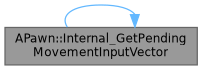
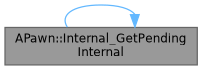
node "APawn::Internal_GetPending MovementInputVector": label "APawn::Internal_GetPending MovementInputVector" -> "APawn::Internal_GetPending Internal"
